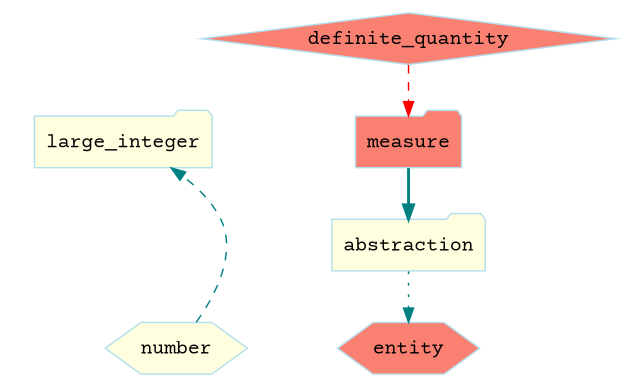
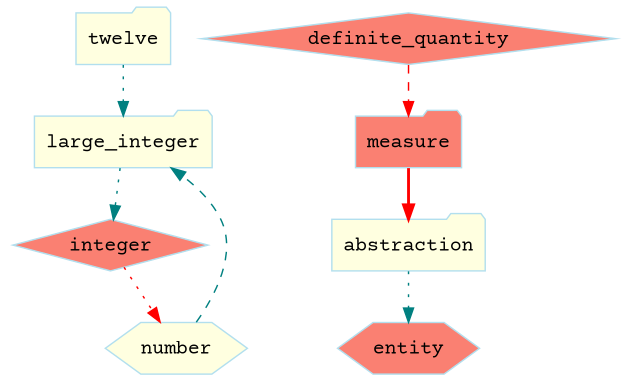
node "twelve": added
edge "measure" -> "abstraction": color teal -> red
node "integer": added
